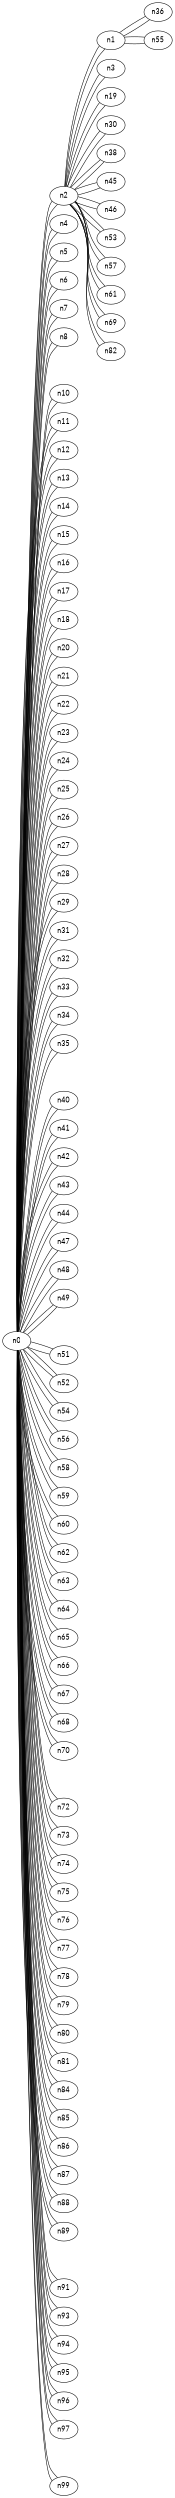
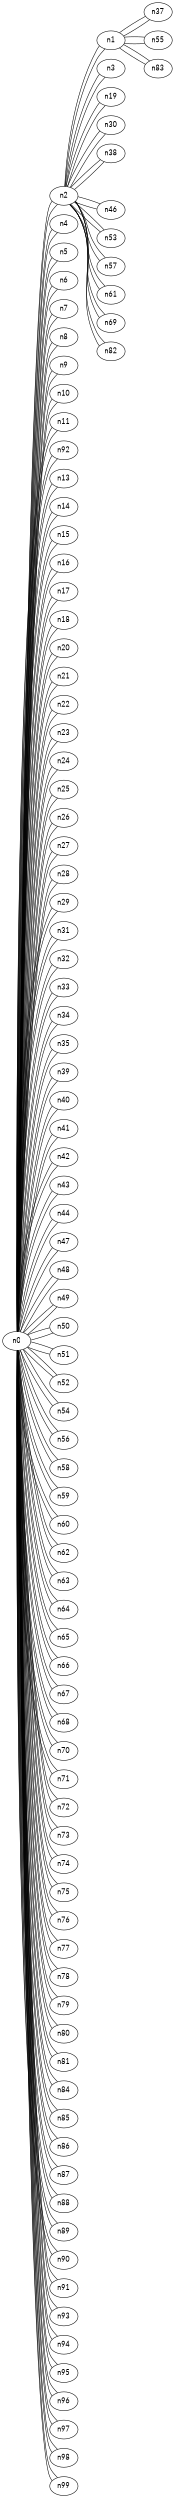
node "n36": label "n36" -> "n37"
node "n83": added
node "n45": removed
node "n9": added
node "n12": label "n12" -> "n92"
node "n39": added
node "n50": added
node "n71": added
node "n90": added
node "n98": added
